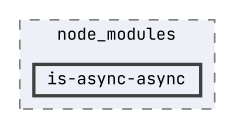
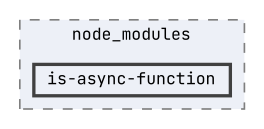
node "is-async-async": label "is-async-async" -> "is-async-function"
